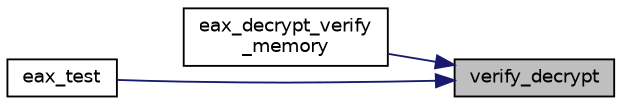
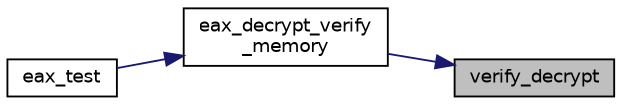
edge "eax_test" -> "verify_decrypt": now "eax_test" -> "eax_decrypt_verify _memory"
